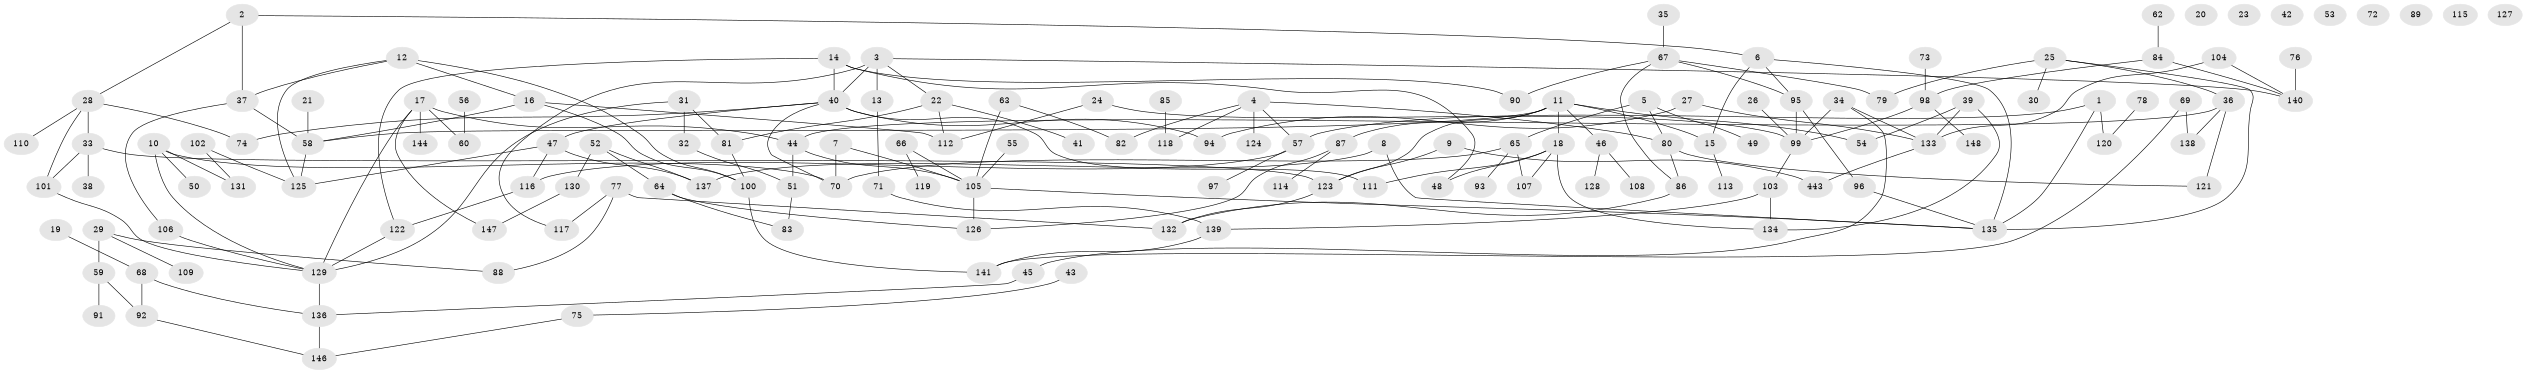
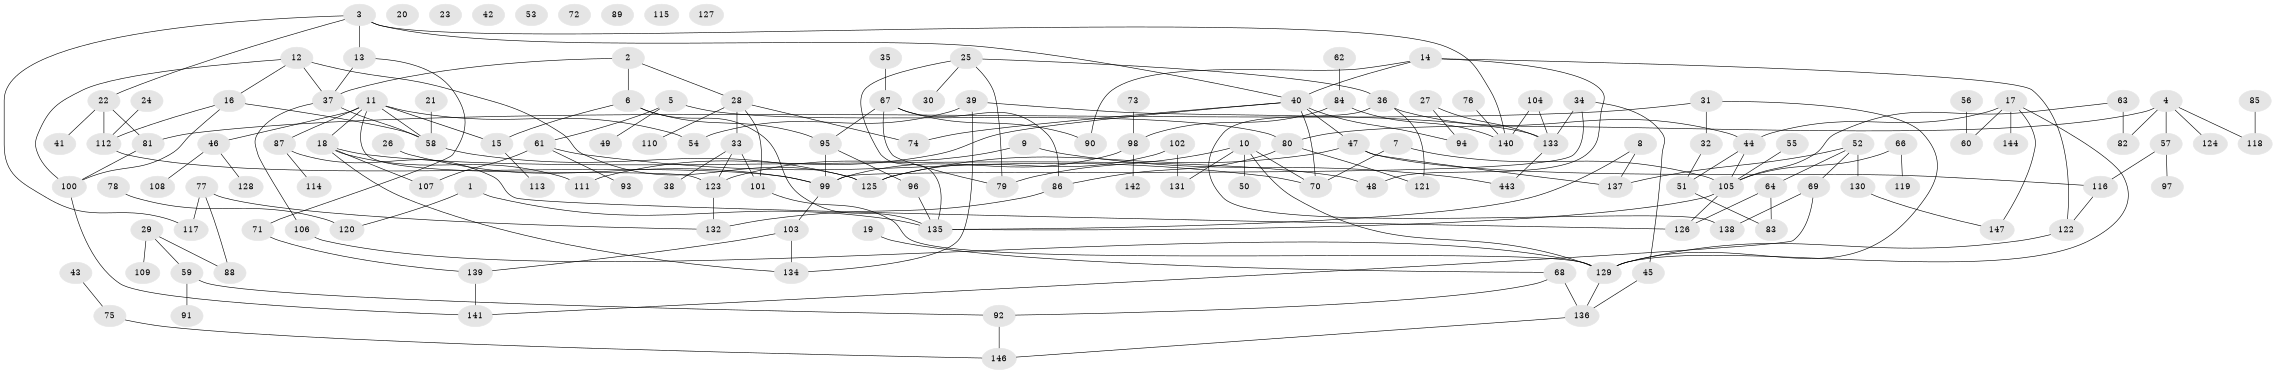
edge "13" -- "37": added
edge "24" -- "99": now "112" -- "99"
edge "1" -- "57": removed
node "65": label "65" -> "61"
node "148": label "148" -> "142"
edge "10" -- "79": added
edge "52" -- "69": added
